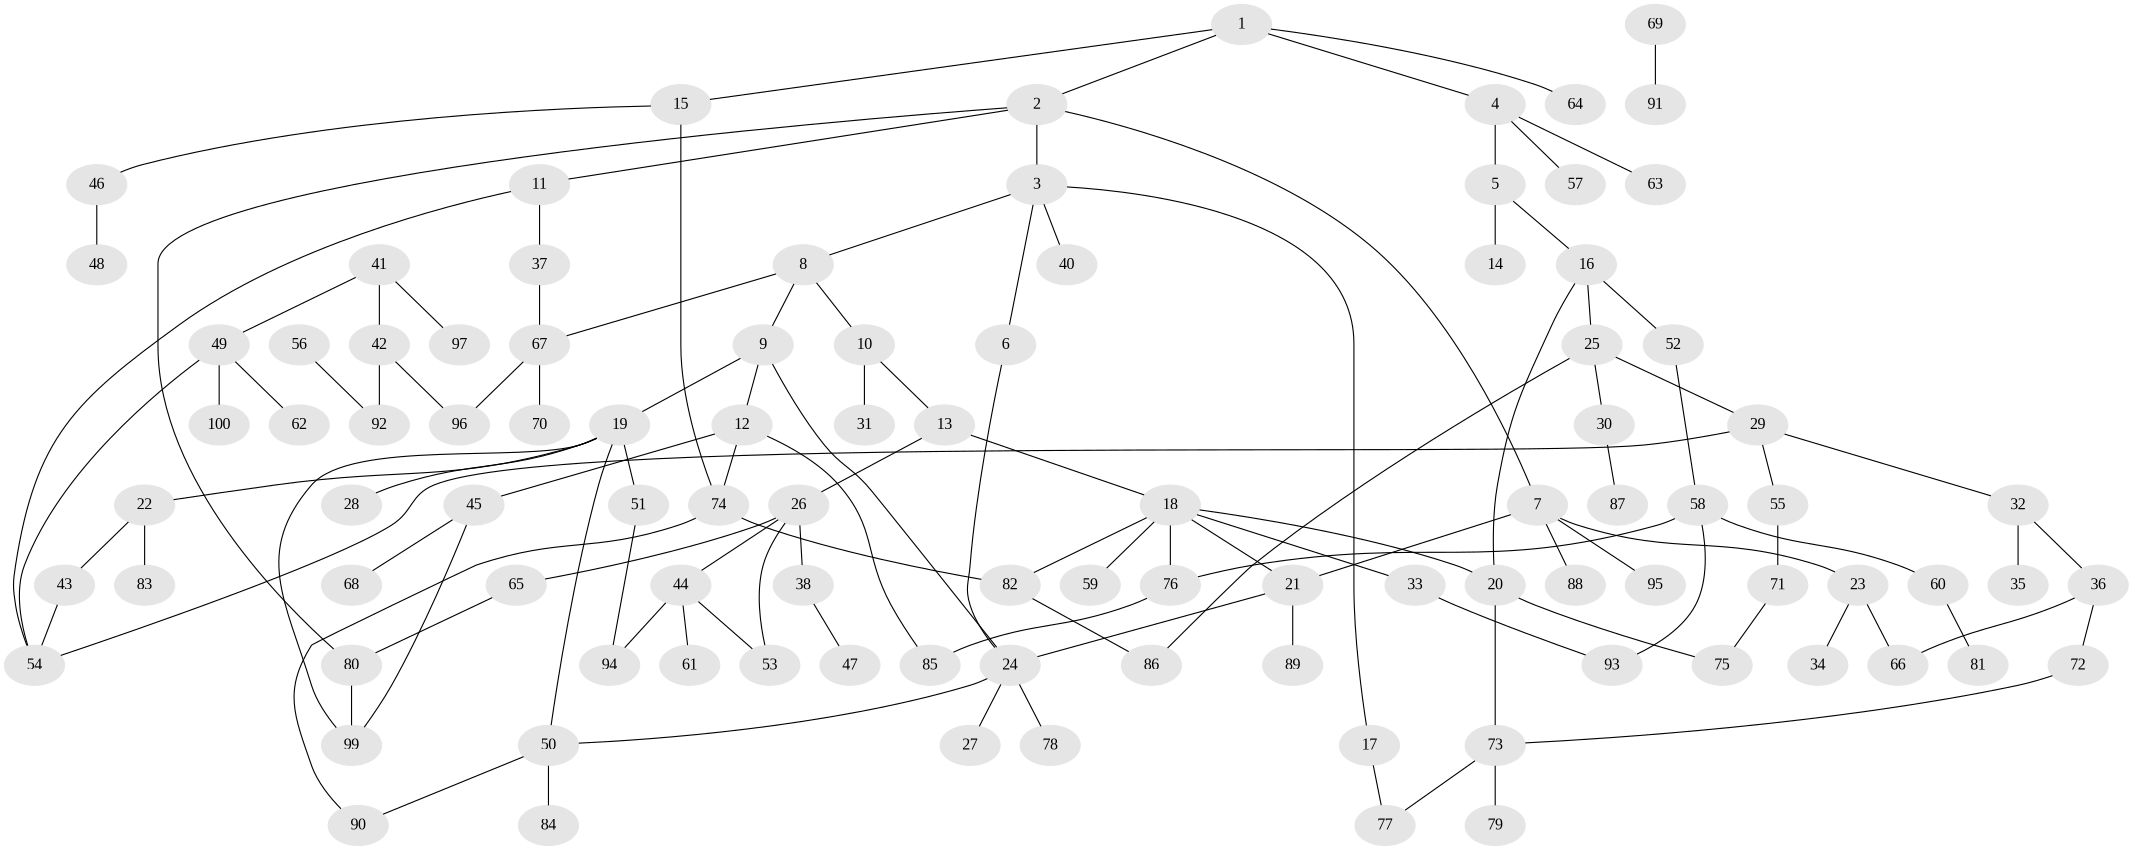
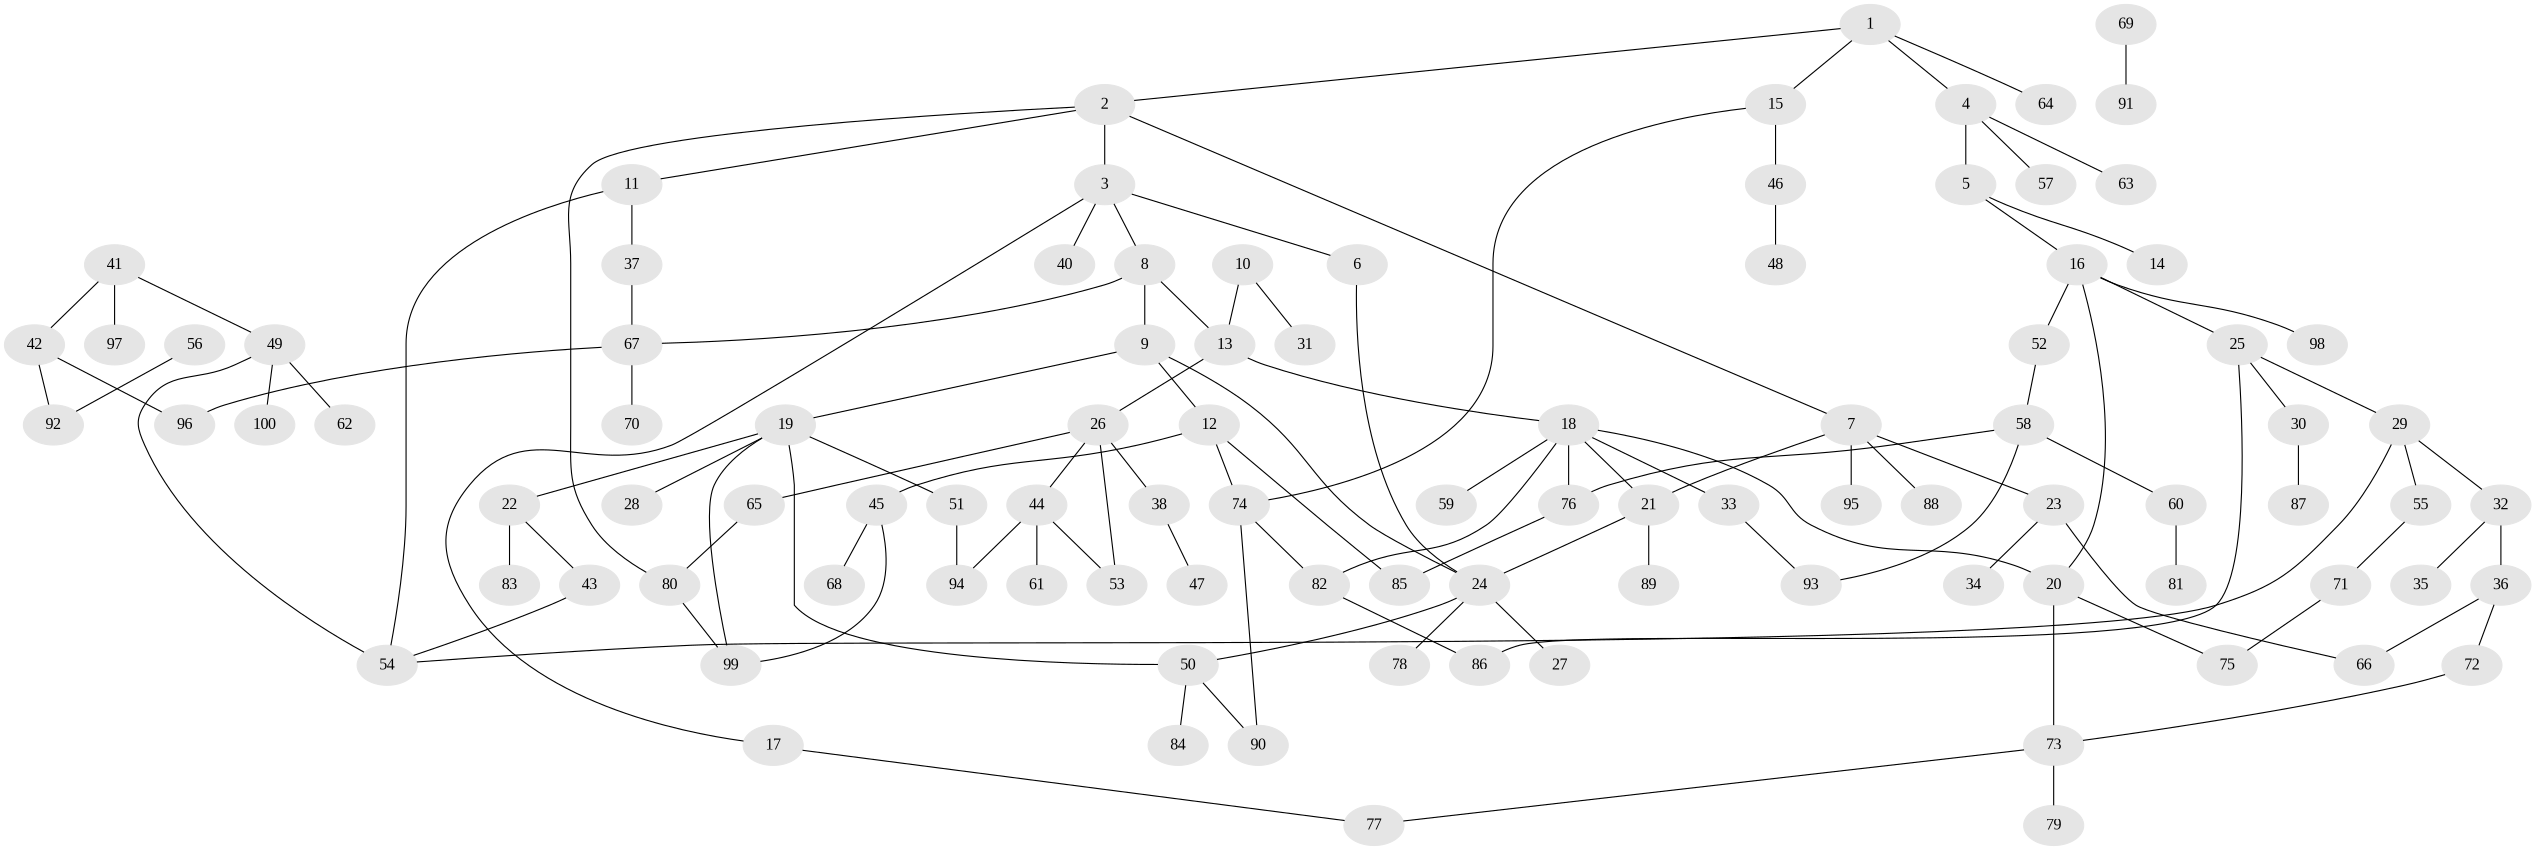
edge "8" -- "10": now "8" -- "13"
node "98": added
